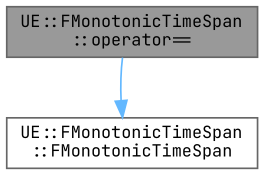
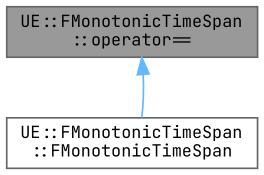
edge "UE::FMonotonicTimeSpan ::operator==" -> "UE::FMonotonicTimeSpan ::FMonotonicTimeSpan": reversed
